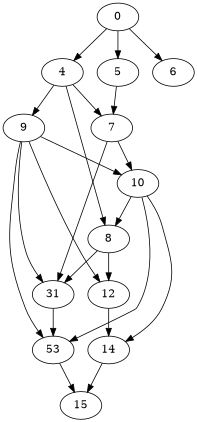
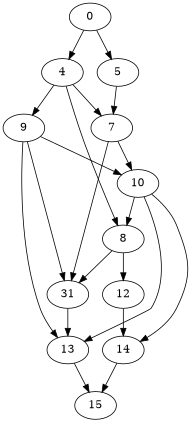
node "6": removed
edge "9" -> "12": removed
node "53": label "53" -> "13"
